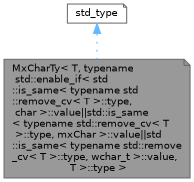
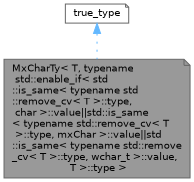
node "std_type": label "std_type" -> "true_type"
